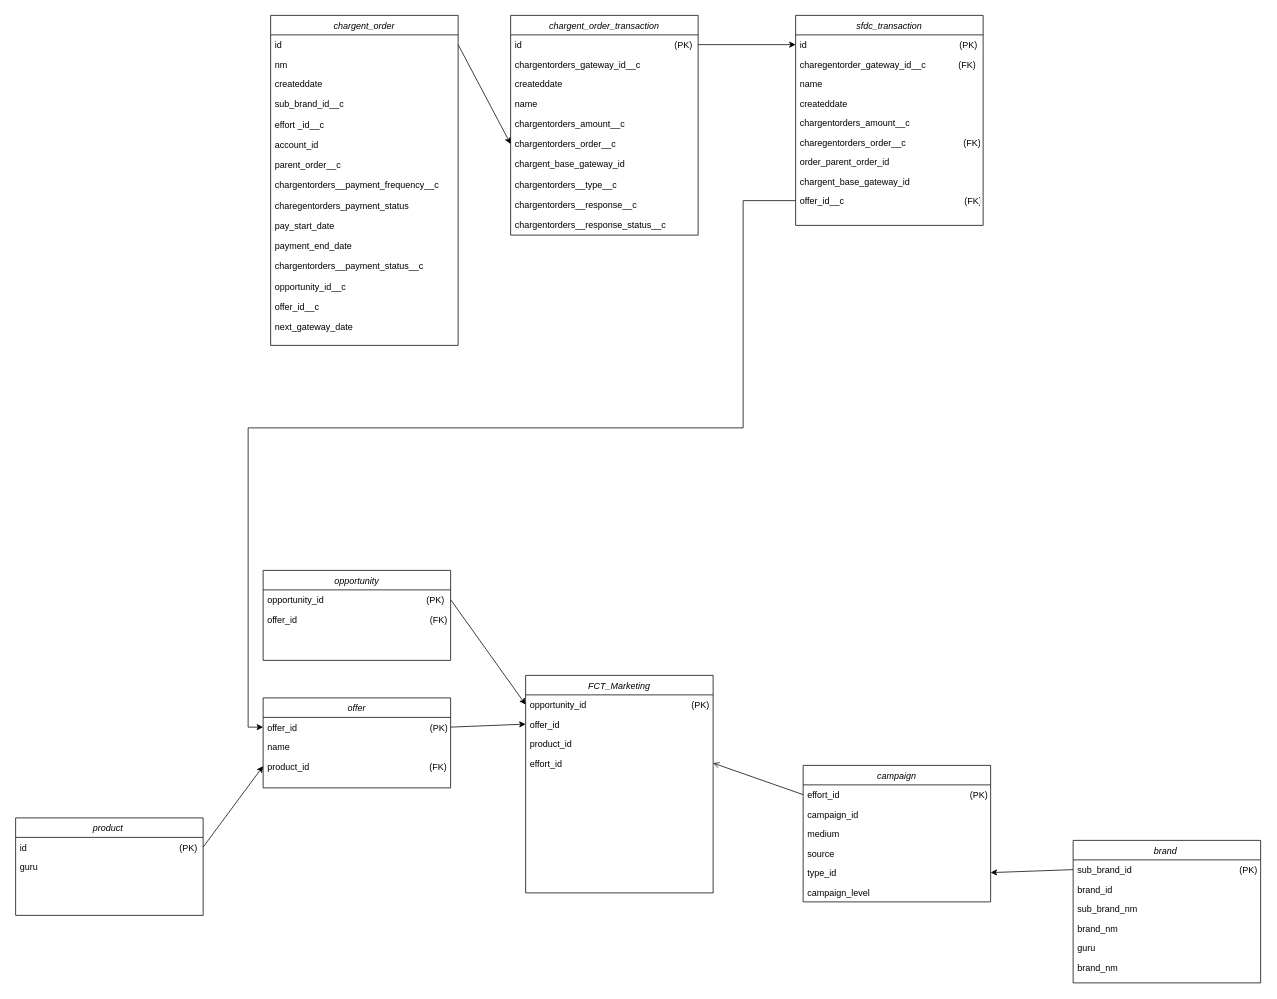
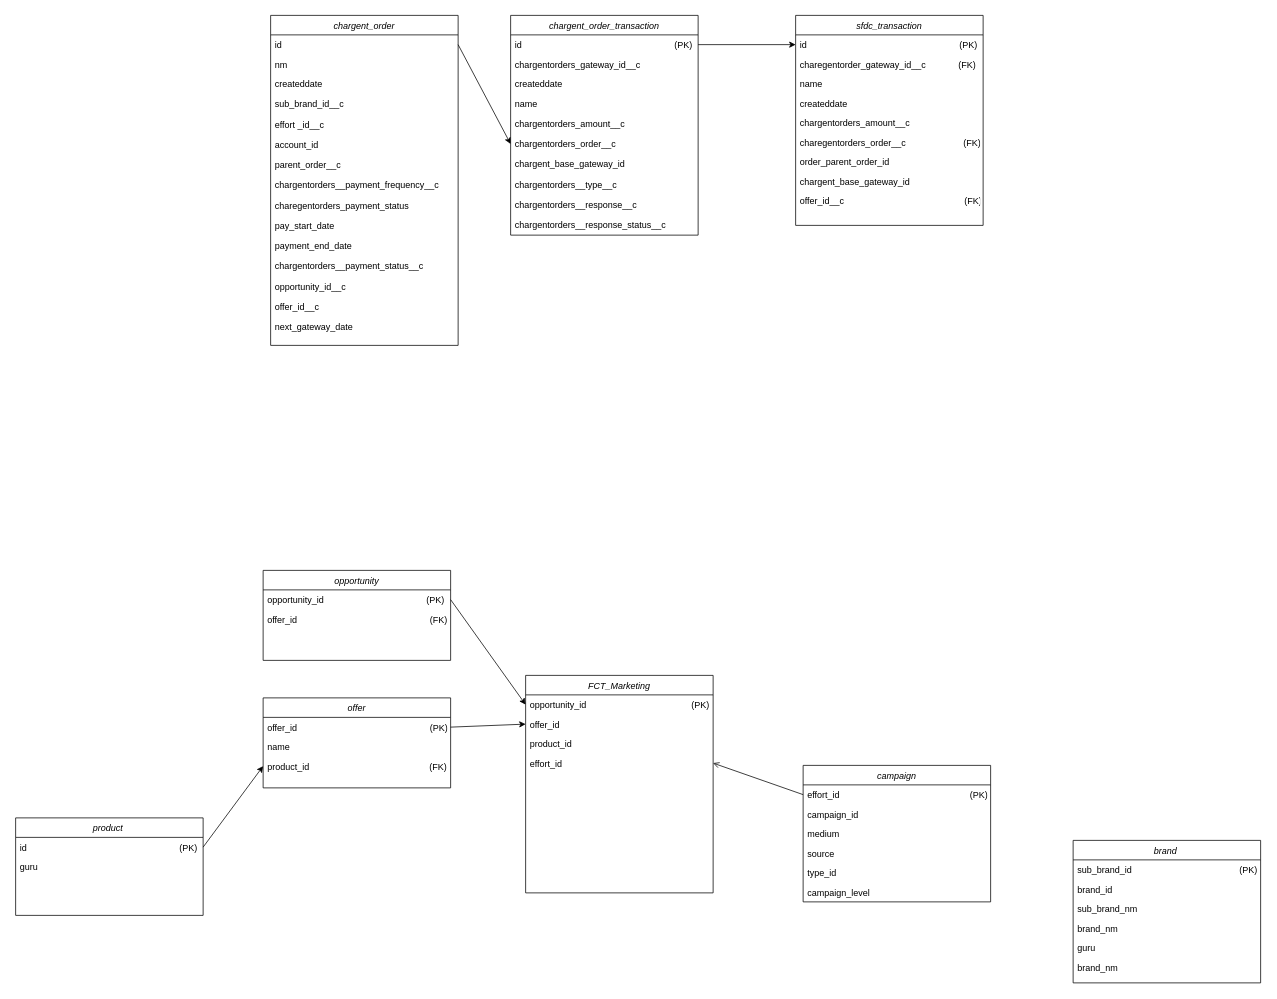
edge "offer_id__c (FK)" -> "offer_id (PK)": removed
edge "sub_brand_id (PK)" -> "type_id": removed
